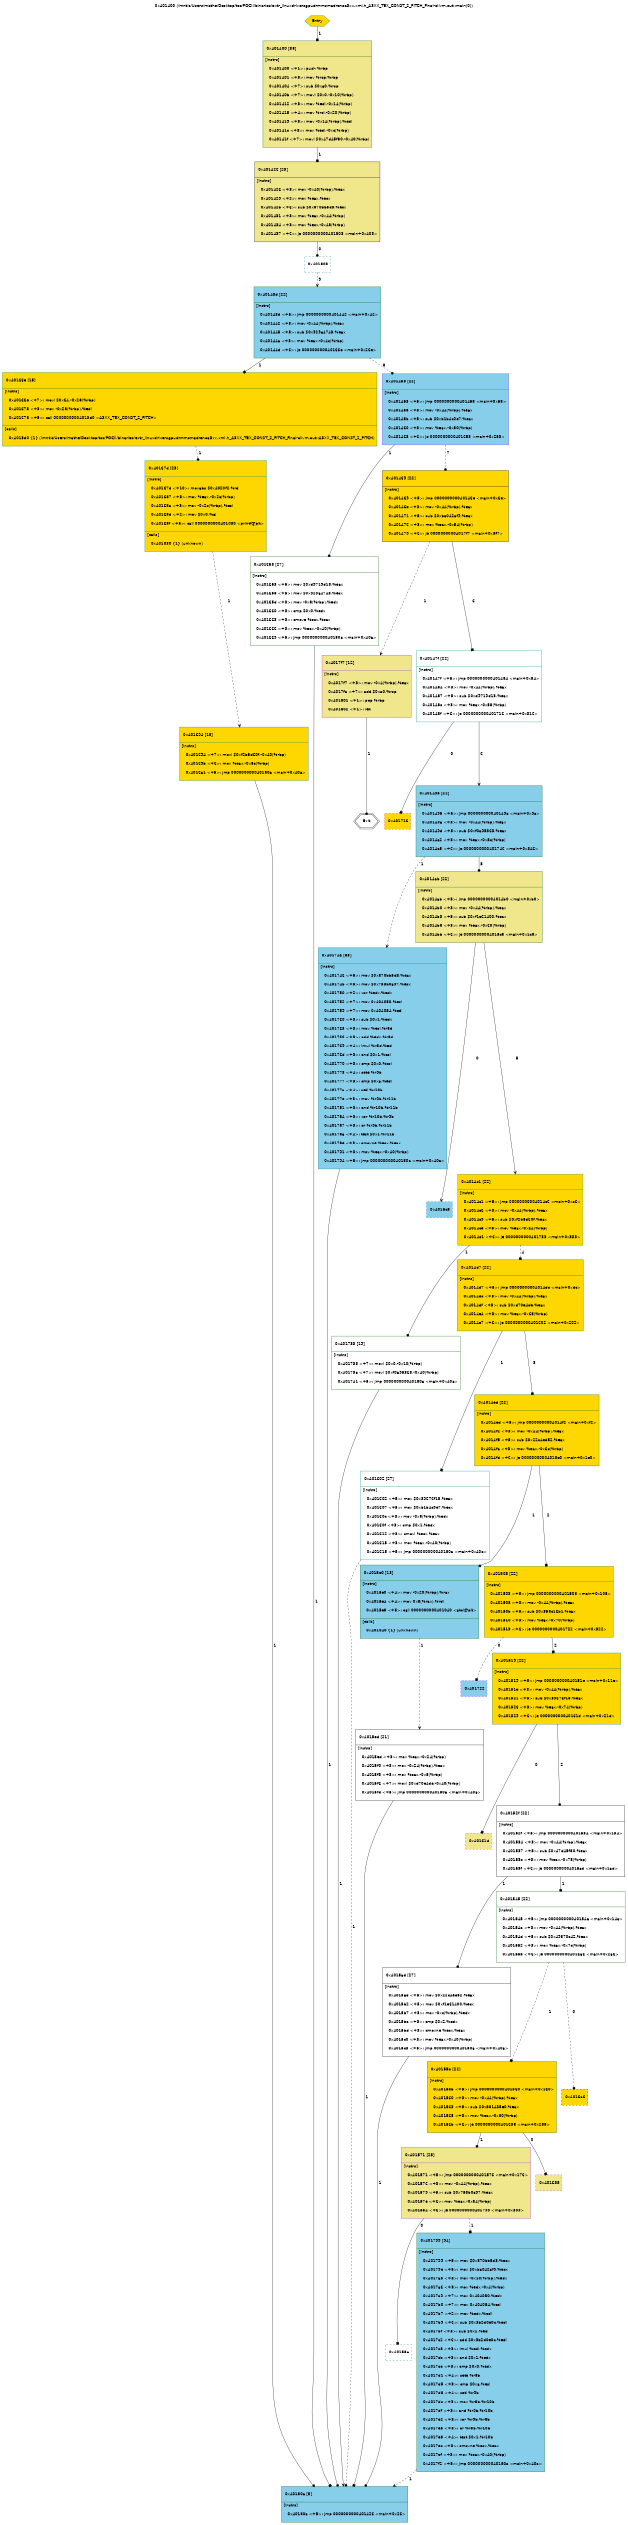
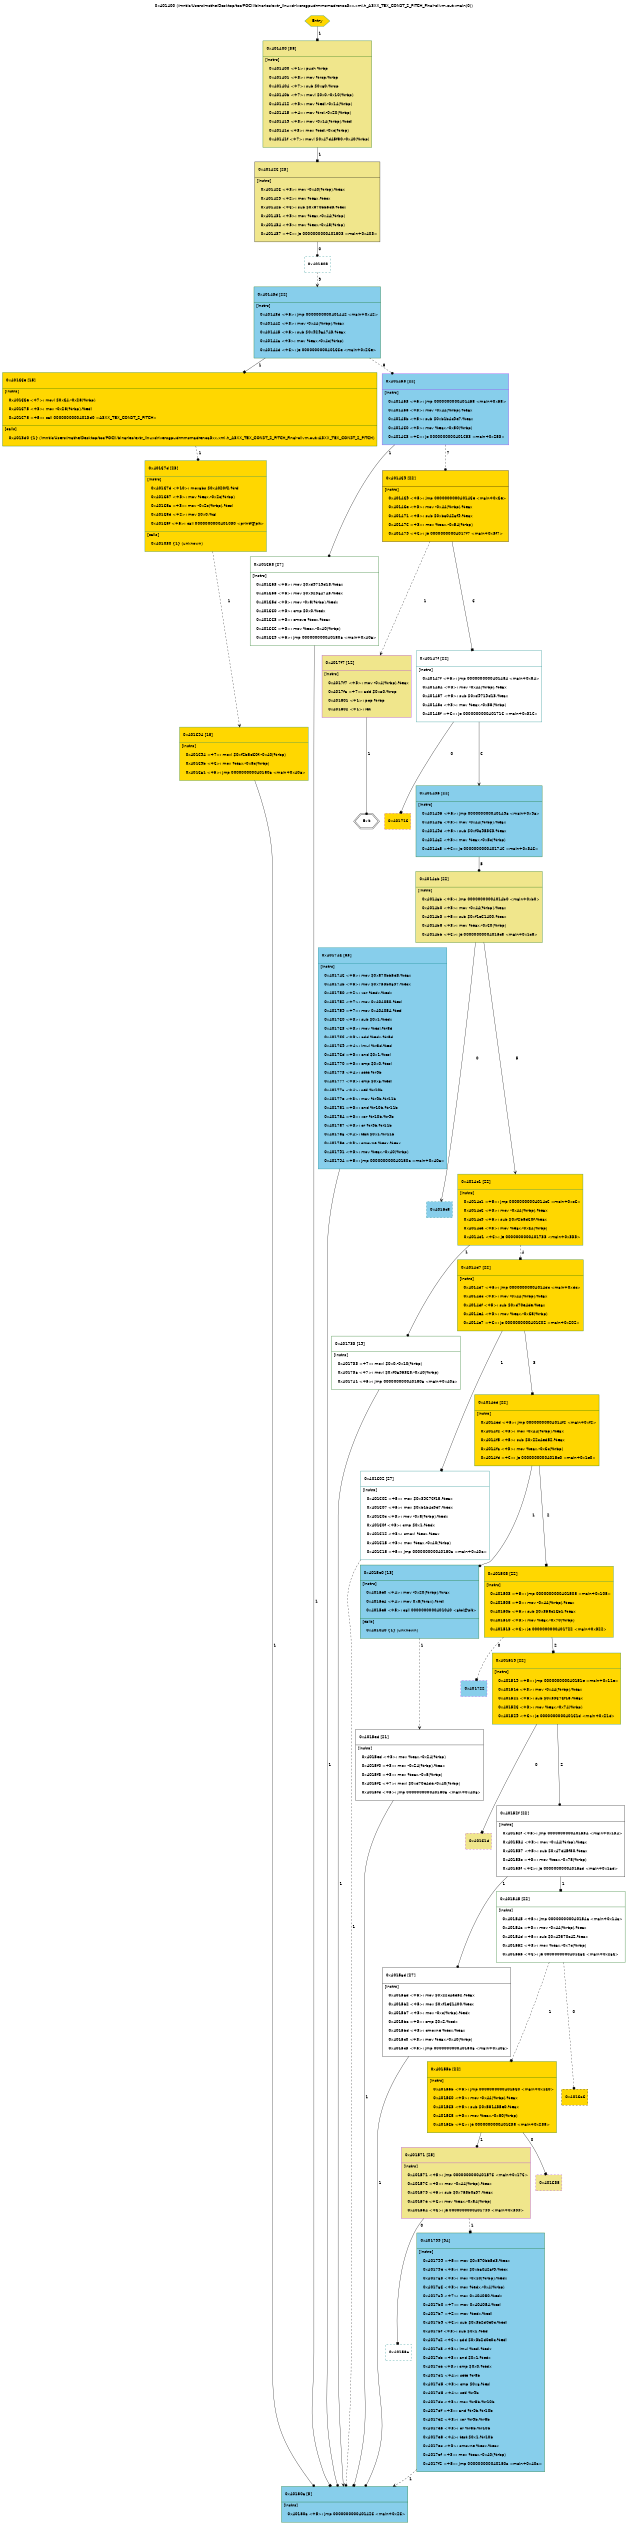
edge "0x401495 [22]" -> "0x401746 [83]": removed, label "1"
